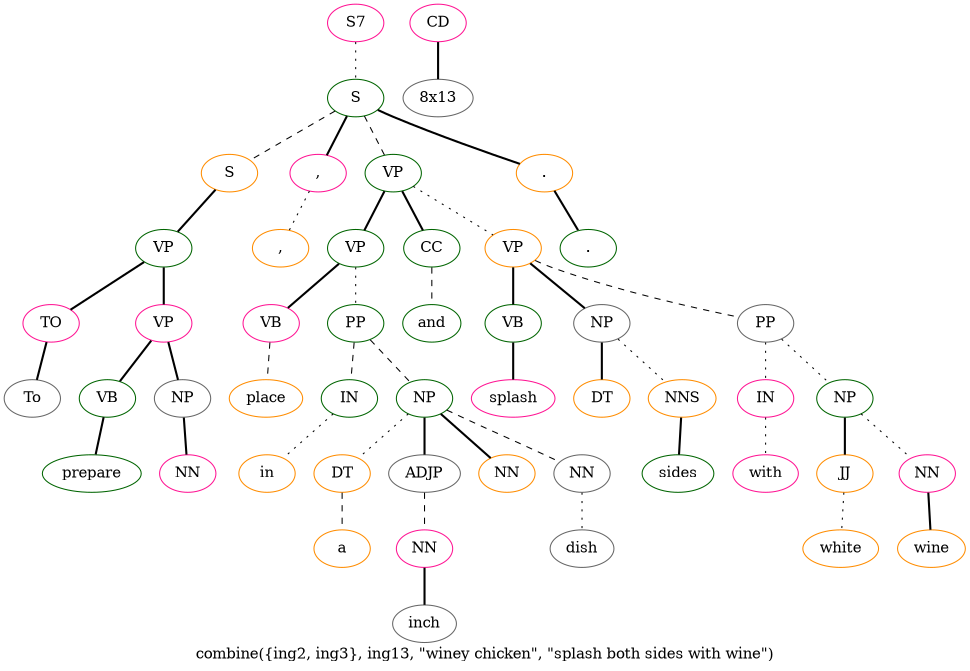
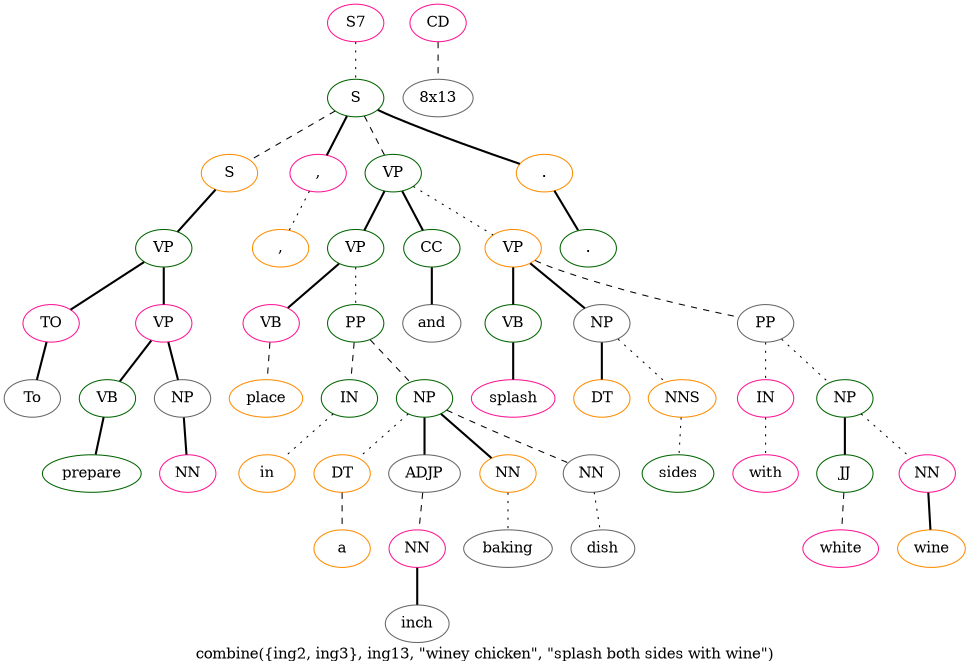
edge "CD" -- "8x13": style bold -> dashed
edge "CC" -- "and": style dashed -> bold
node "and": color darkgreen -> gray40
edge "NNS" -- "sides": style bold -> dotted
node "JJ": color darkorange -> darkgreen
edge "JJ" -- "white": style dotted -> dashed
node "baking": added
node "white": color darkorange -> deeppink
